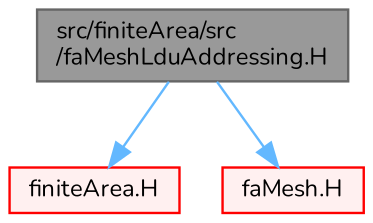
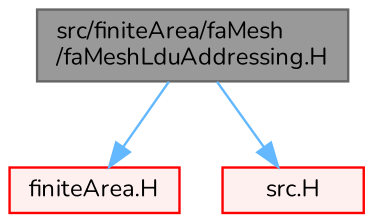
node "src/finiteArea/src /faMeshLduAddressing.H": label "src/finiteArea/src /faMeshLduAddressing.H" -> "src/finiteArea/faMesh /faMeshLduAddressing.H"
node "faMesh.H": label "faMesh.H" -> "src.H"
